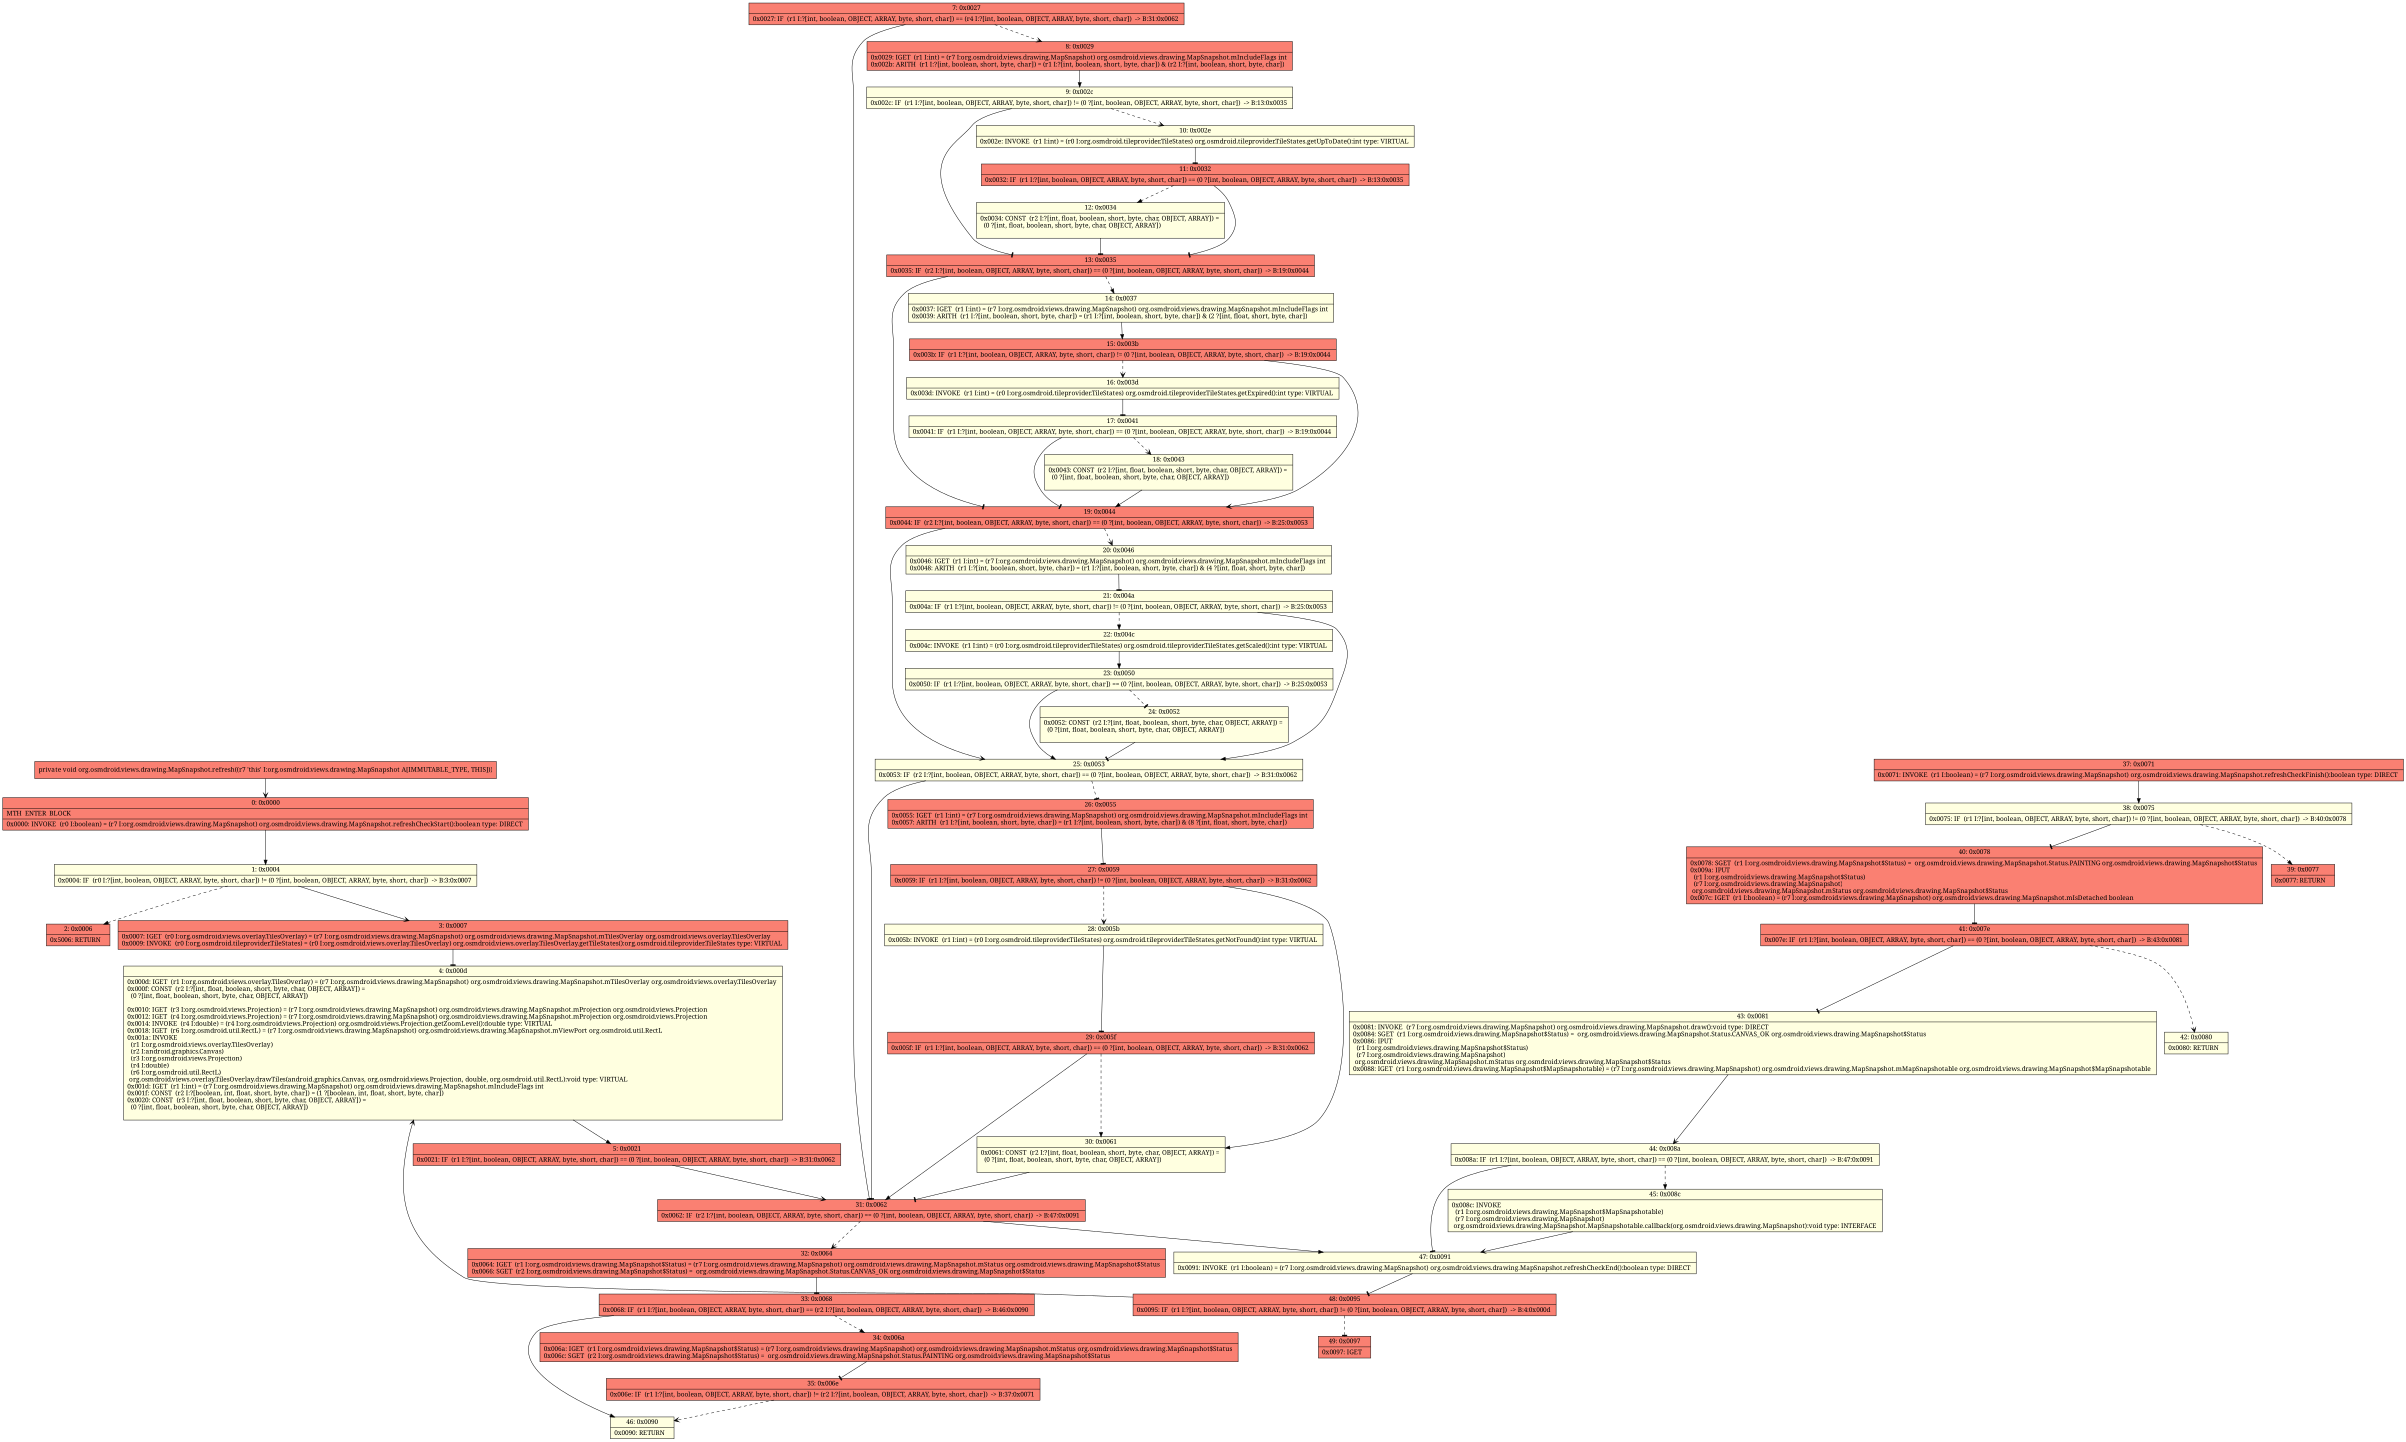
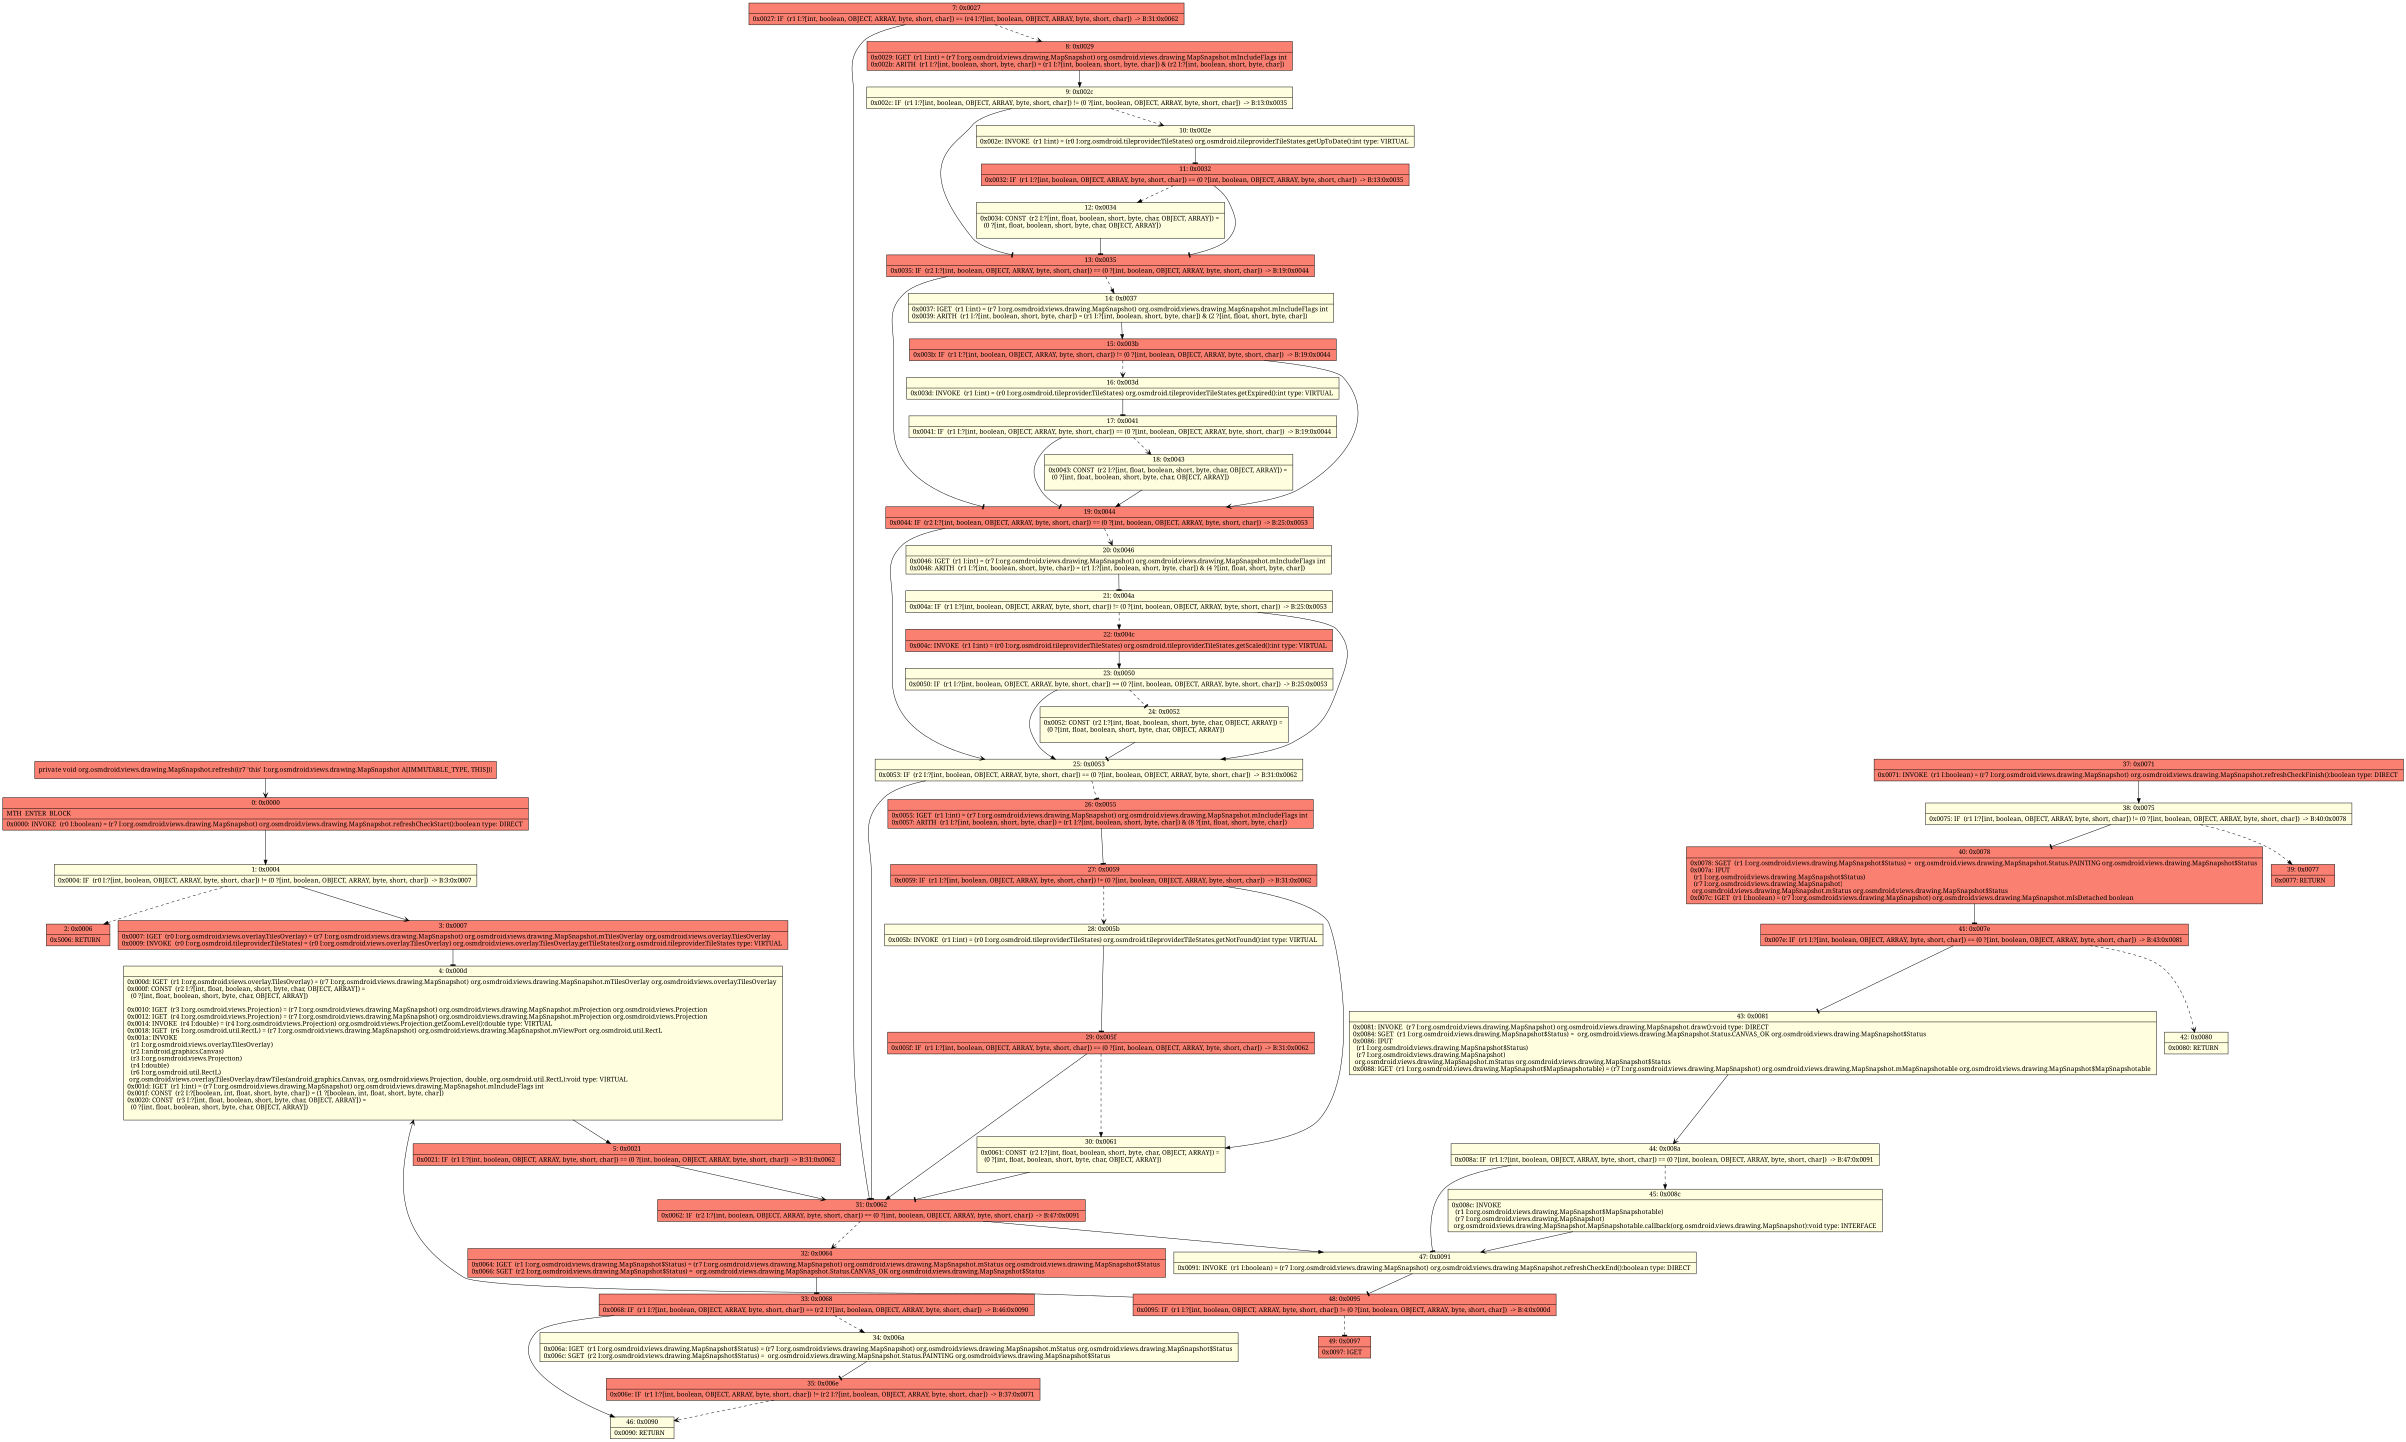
node "22: 0x004c": fillcolor lightyellow -> salmon
node "40: 0x0078": text "0x009a: IPUT" -> "0x007a: IPUT"
node "34: 0x006a": fillcolor salmon -> lightyellow
